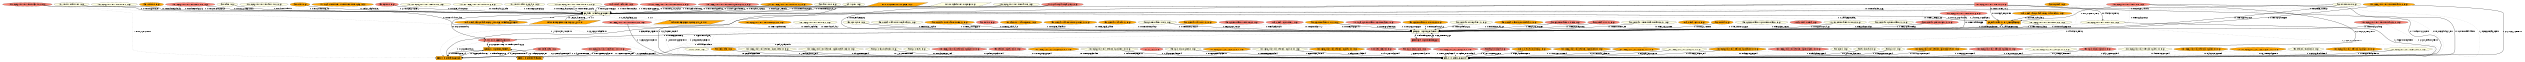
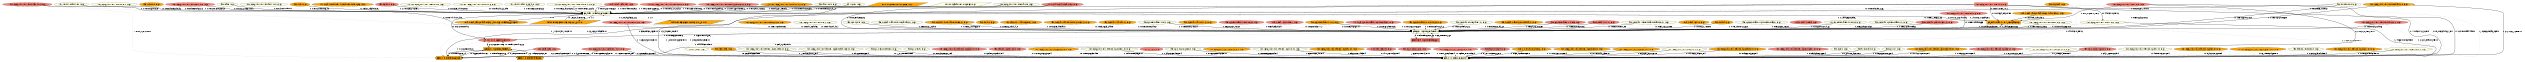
node "/etc/inputrc [0.5]": fillcolor salmon -> orange
